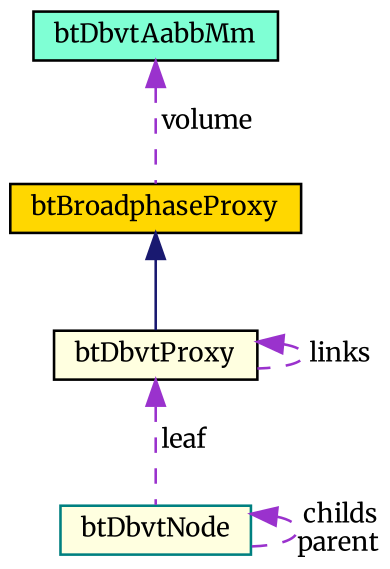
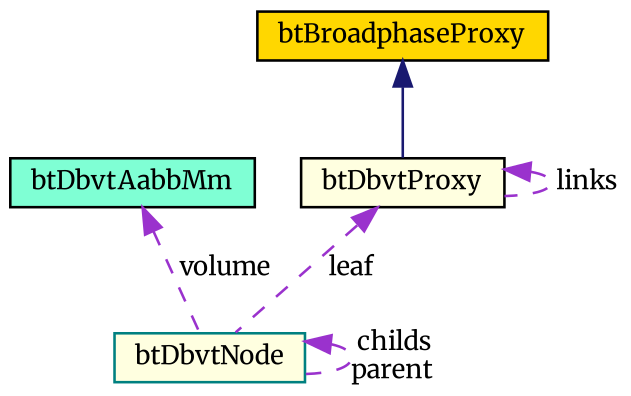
edge "btBroadphaseProxy" -> "btDbvtAabbMm": now "btDbvtNode" -> "btDbvtAabbMm"
